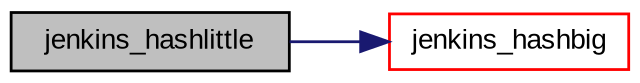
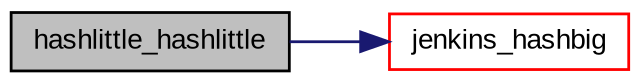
node "jenkins_hashlittle": label "jenkins_hashlittle" -> "hashlittle_hashlittle"
